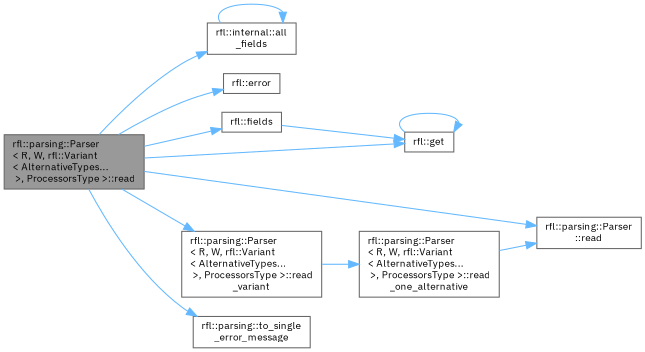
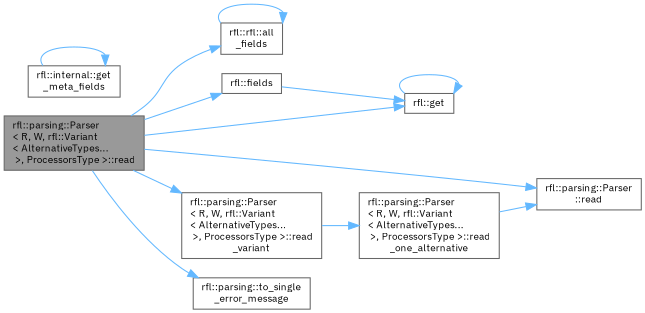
node "rfl::internal::all _fields": label "rfl::internal::all _fields" -> "rfl::rfl::all _fields"
node "rfl::internal::get _meta_fields": added
node "rfl::error": removed
